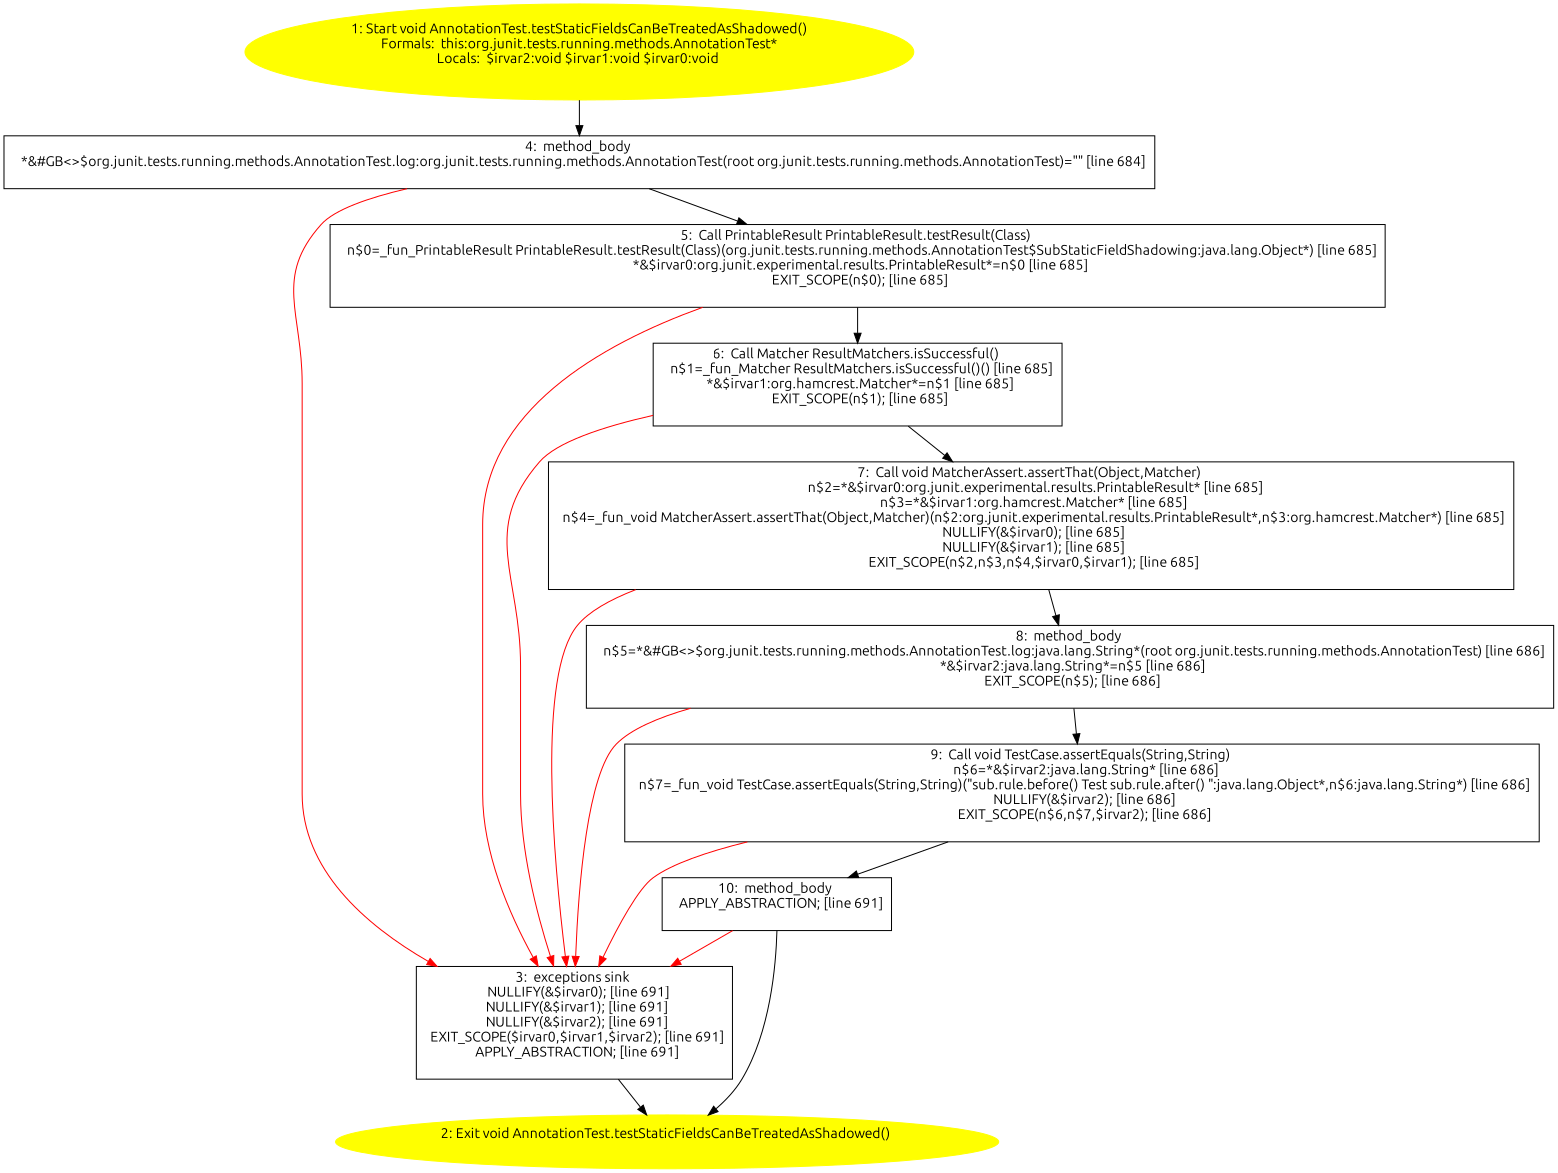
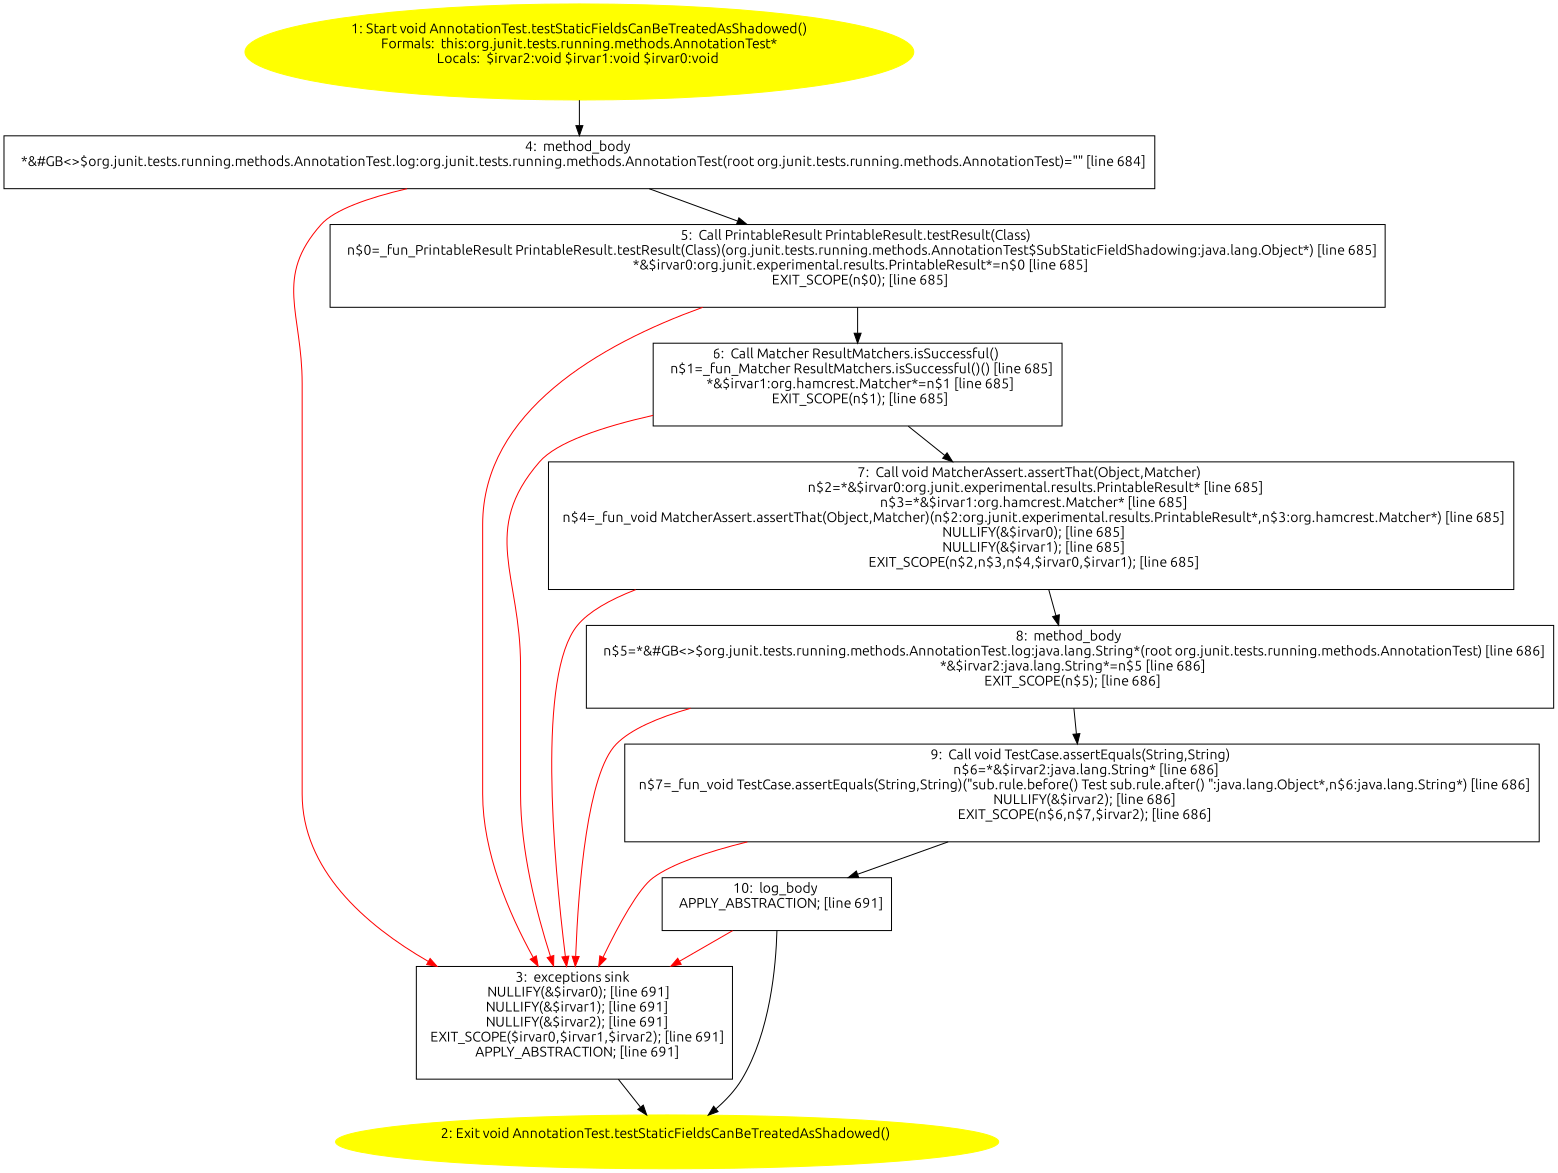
node "10:  method_body APPLY_ABSTRACTION; [line 691]": label "10:  method_body APPLY_ABSTRACTION; [line 691]" -> "10:  log_body APPLY_ABSTRACTION; [line 691]"
